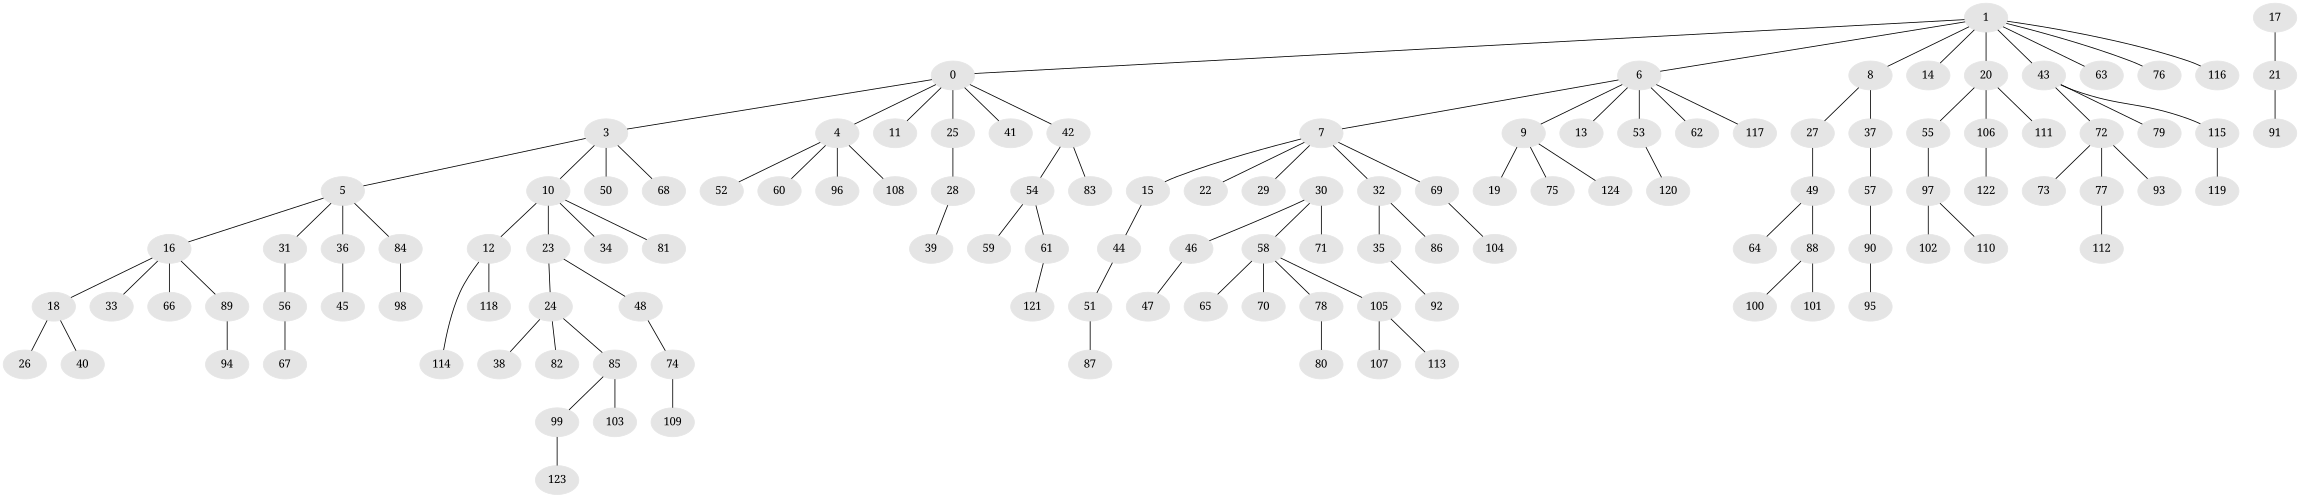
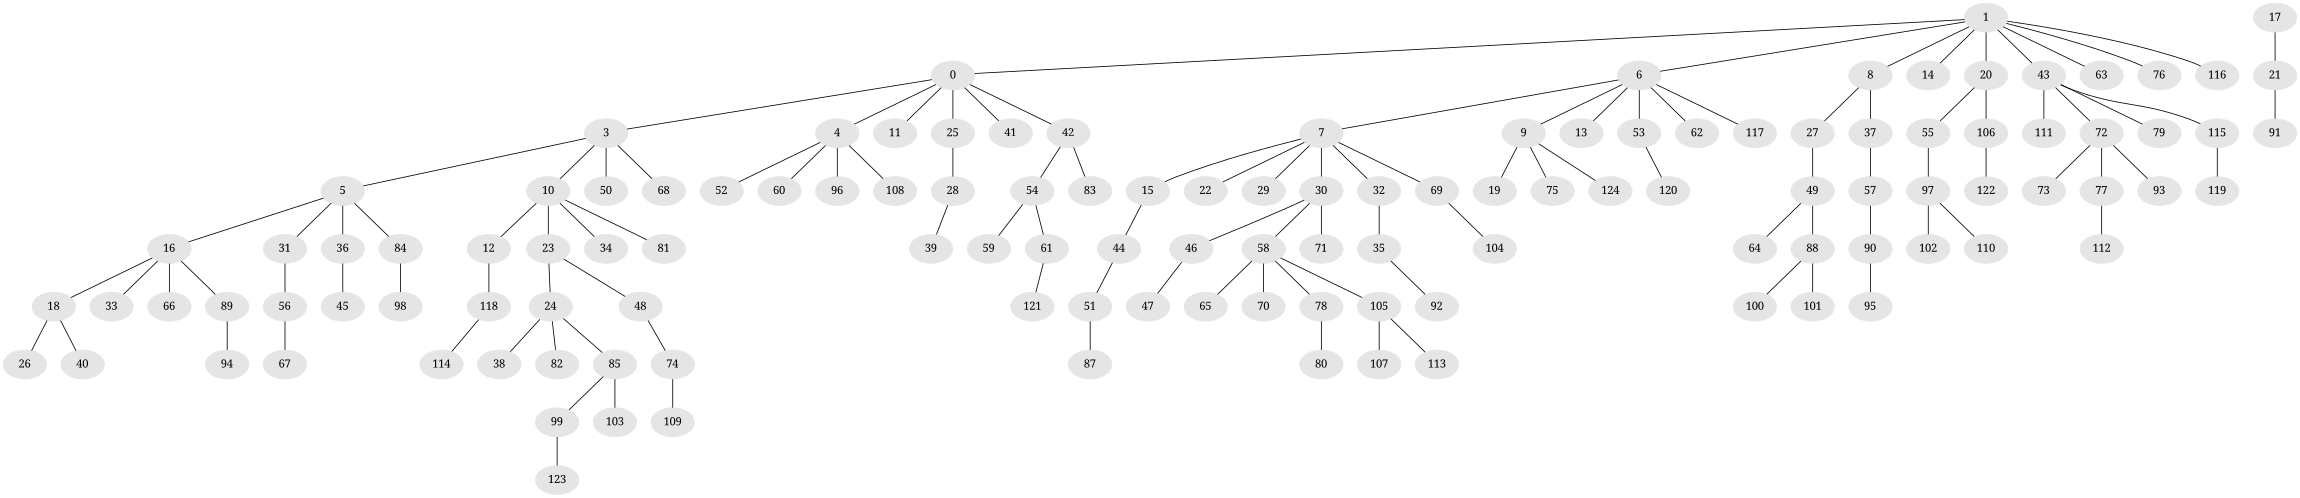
edge "20" -- "111": now "43" -- "111"
edge "7" -- "30": added
node "86": removed
edge "12" -- "114": now "118" -- "114"
